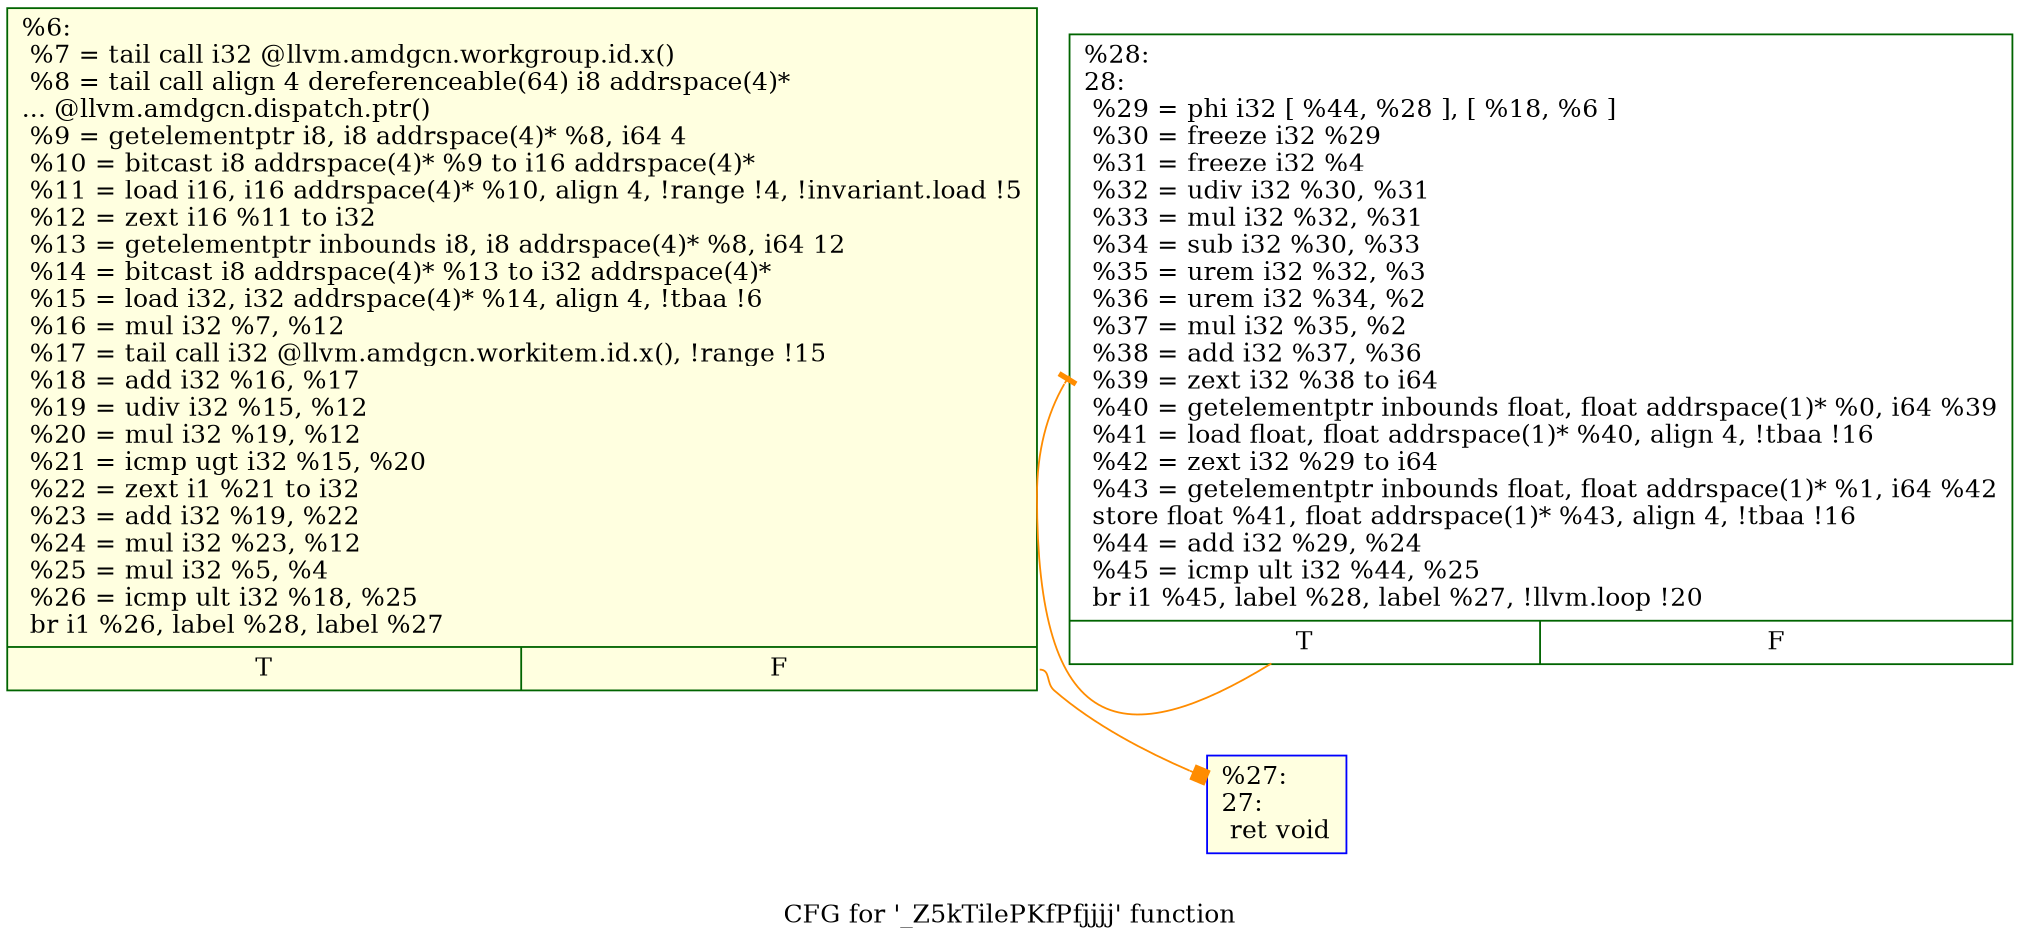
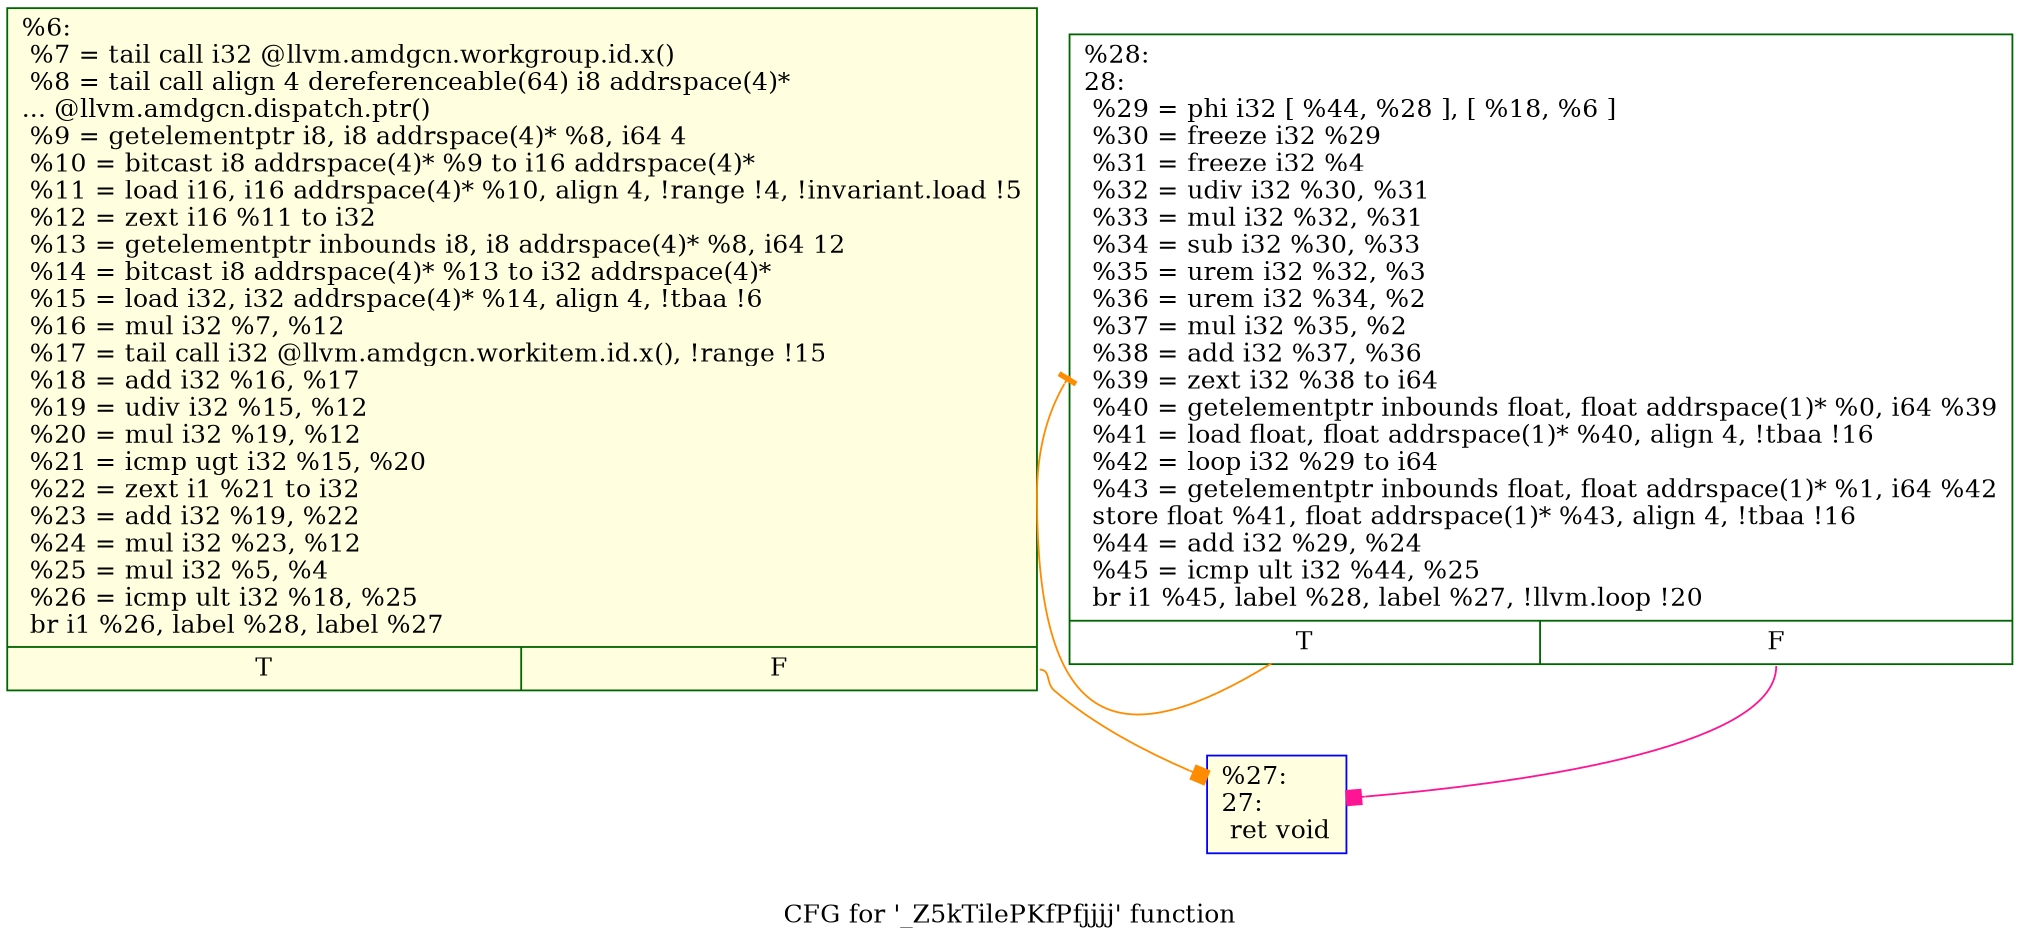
node "%28:": text "%42 = zext i32 %29 to i64" -> "%42 = loop i32 %29 to i64"
edge "%28:" -> "%27:": added
